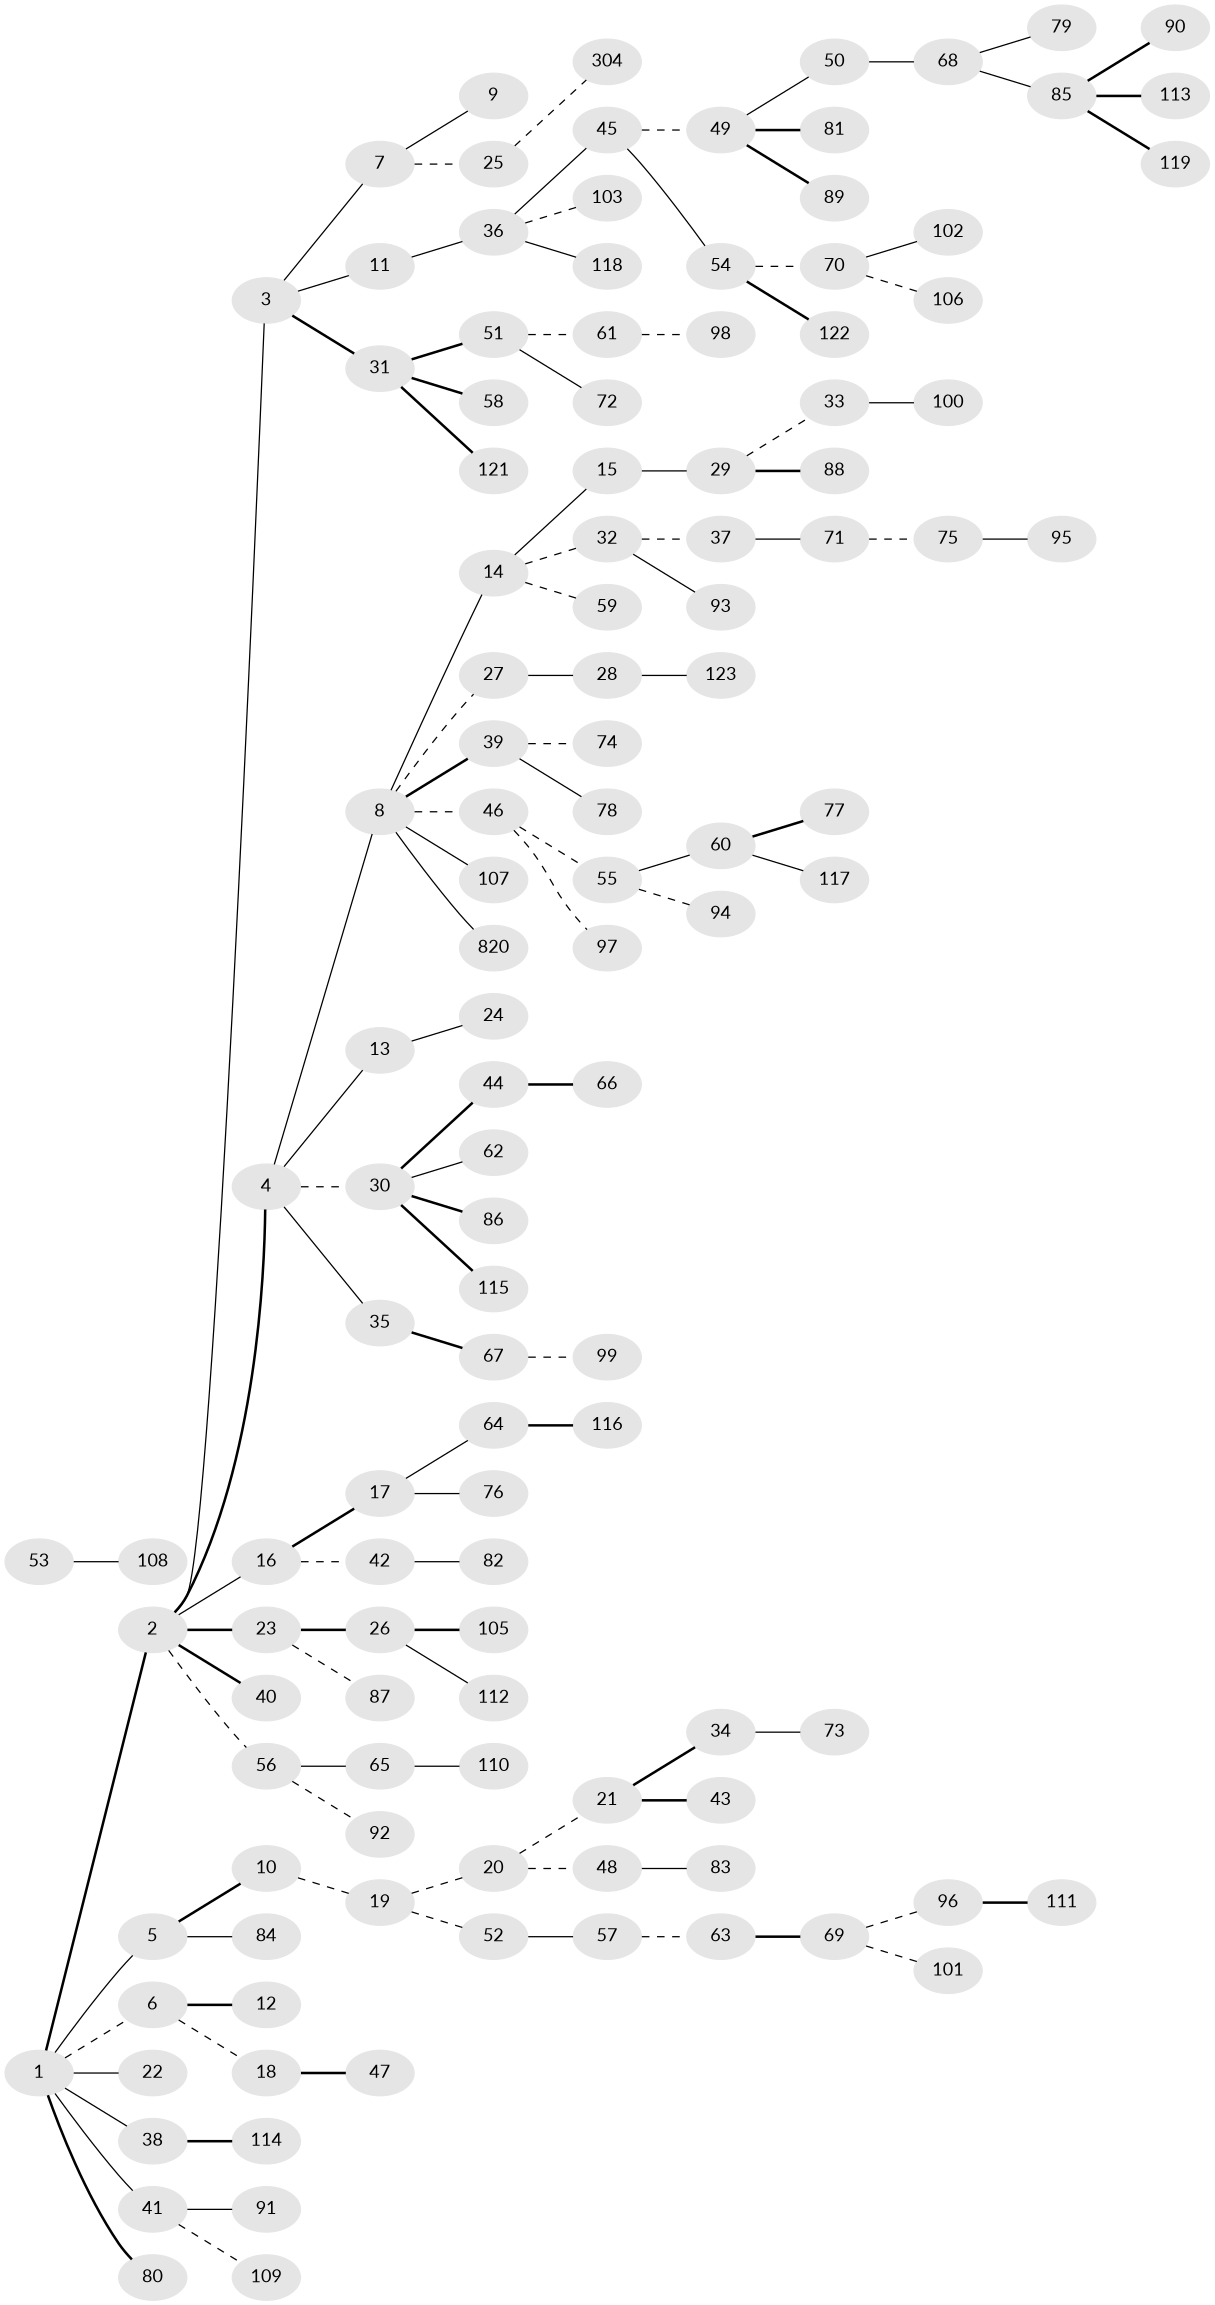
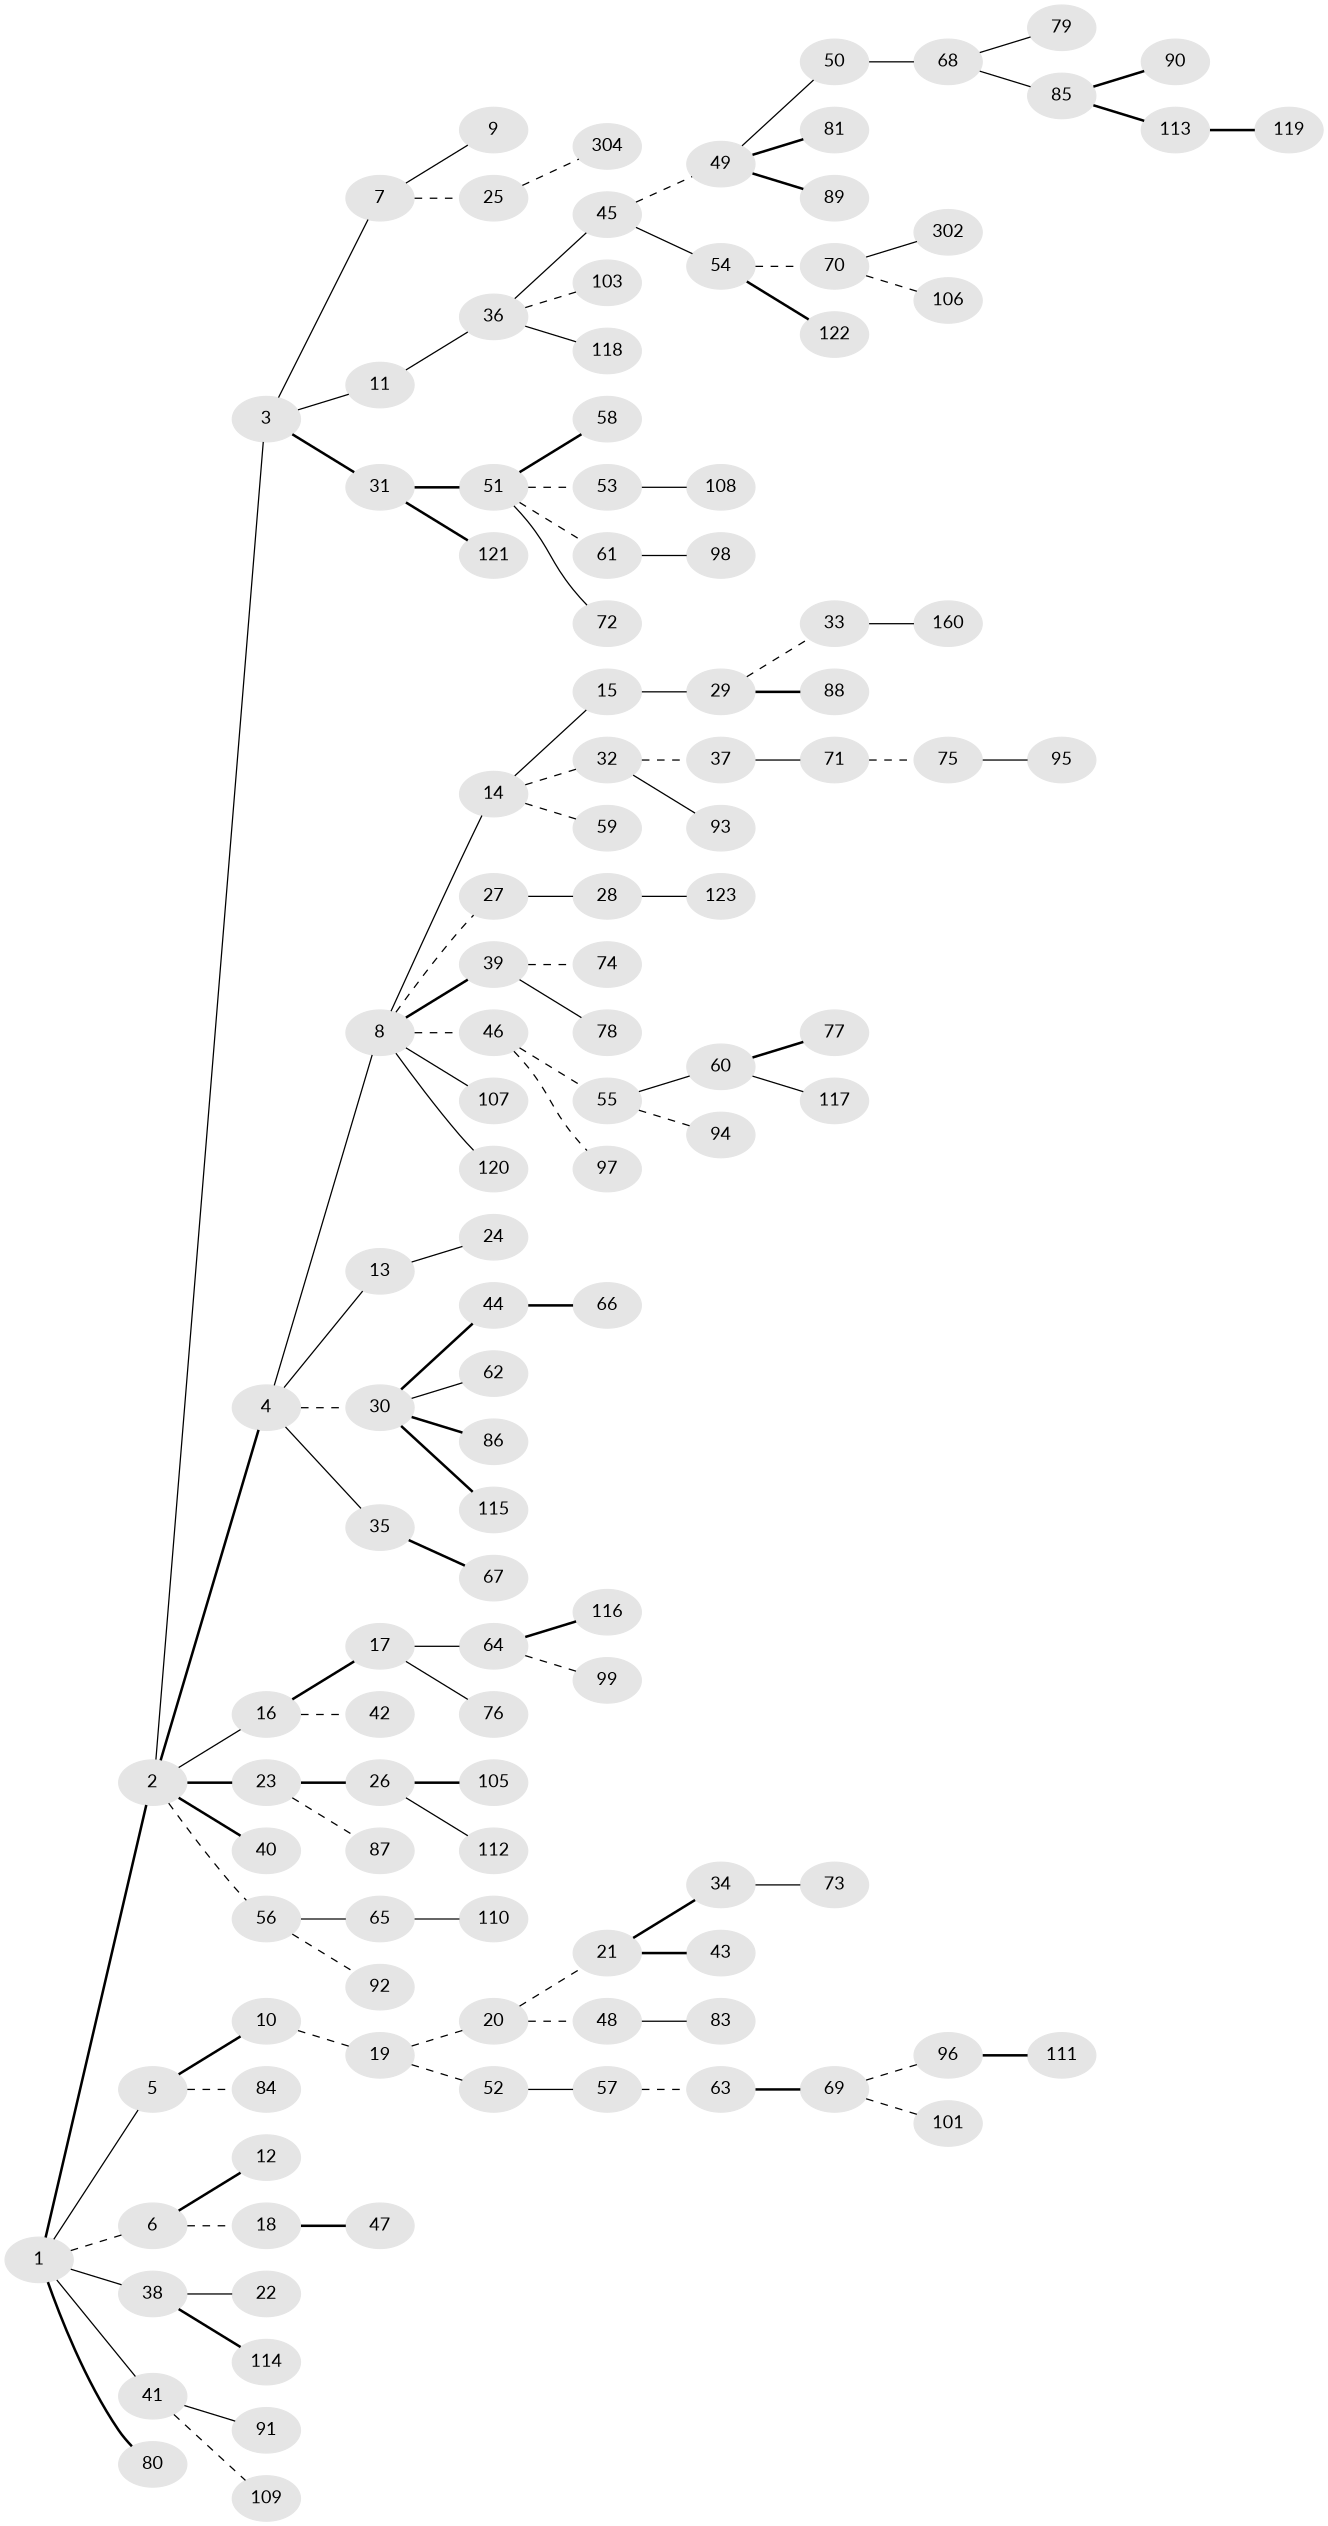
edge "85" -- "119": now "113" -- "119"
node "102": label "102" -> "302"
edge "61" -- "98": style dashed -> solid
edge "31" -- "58": now "51" -- "58"
node "100": label "100" -> "160"
edge "51" -- "53": added
node "820": label "820" -> "120"
edge "67" -- "99": now "64" -- "99"
node "82": removed
edge "5" -- "84": style solid -> dashed
edge "1" -- "22": now "38" -- "22"
